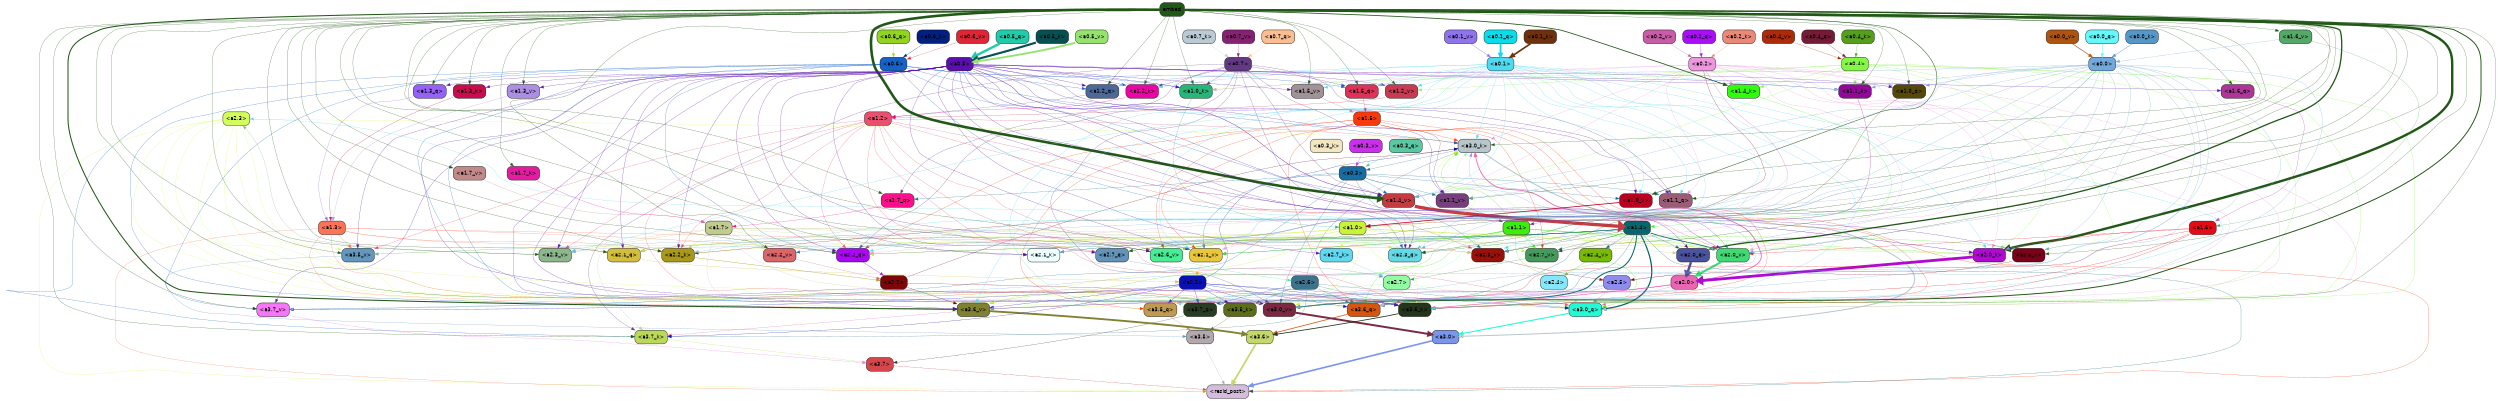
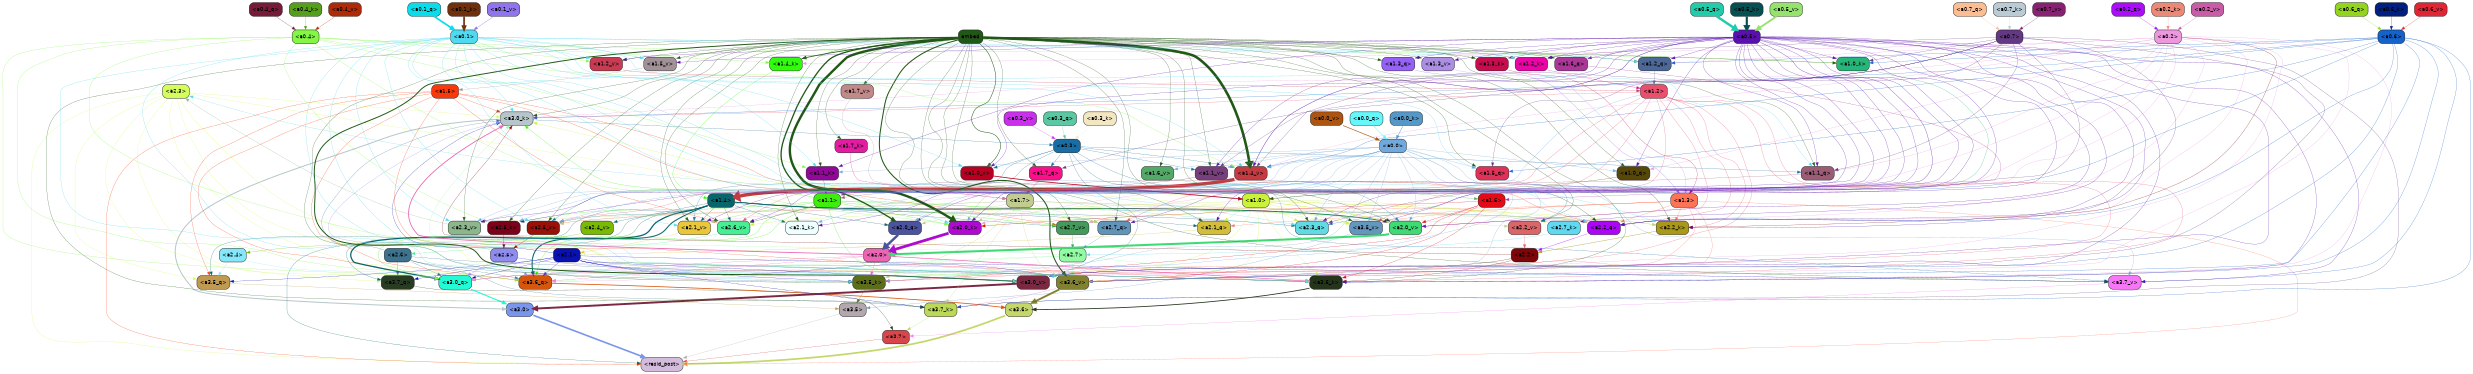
edge "<a1.6_v>" -> "<a0.0>": reversed
edge "<a0.2>" -> "<a1.0_k>": removed
edge "<a1.5_q>" -> "<a1.5>": removed
edge "<a1.2>" -> "<a2.3_v>": color #ea506d -> #72a9dc
edge "<a1.5>" -> "<a2.1_v>": removed
edge "<a1.1_q>" -> "<a1.1>": added
edge "<a1.1>" -> "<a2.6_v>": color #3fed0d -> #225817
